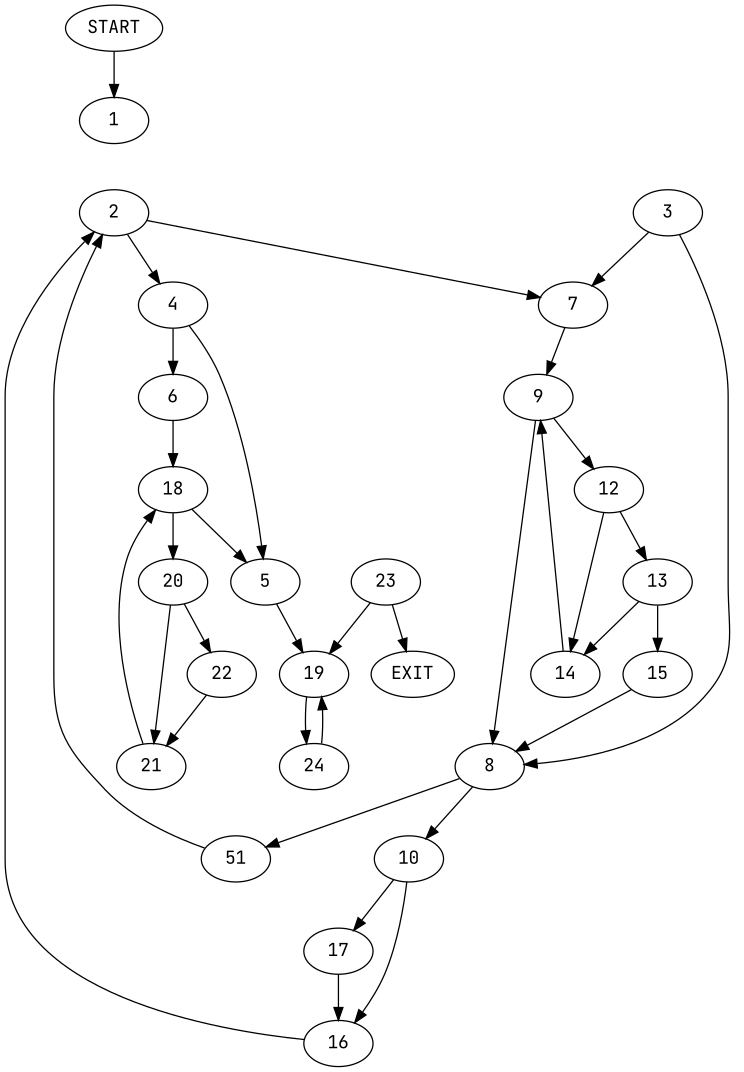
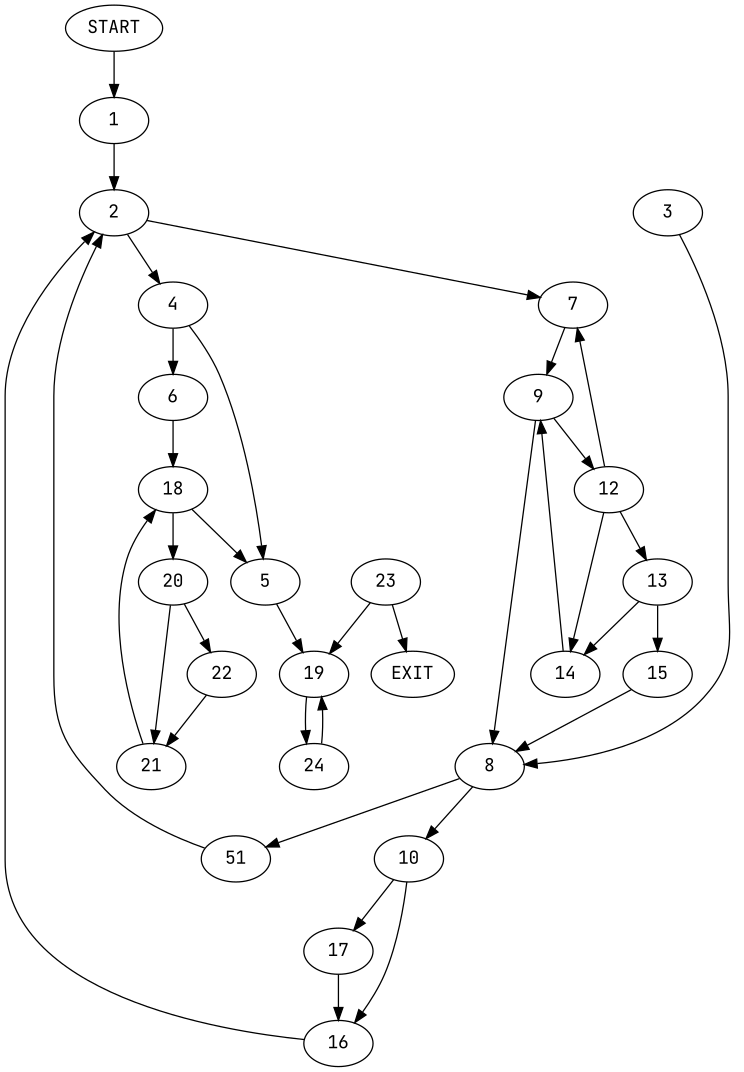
edge "1" -> "2": added
edge "3" -> "7": now "12" -> "7"
